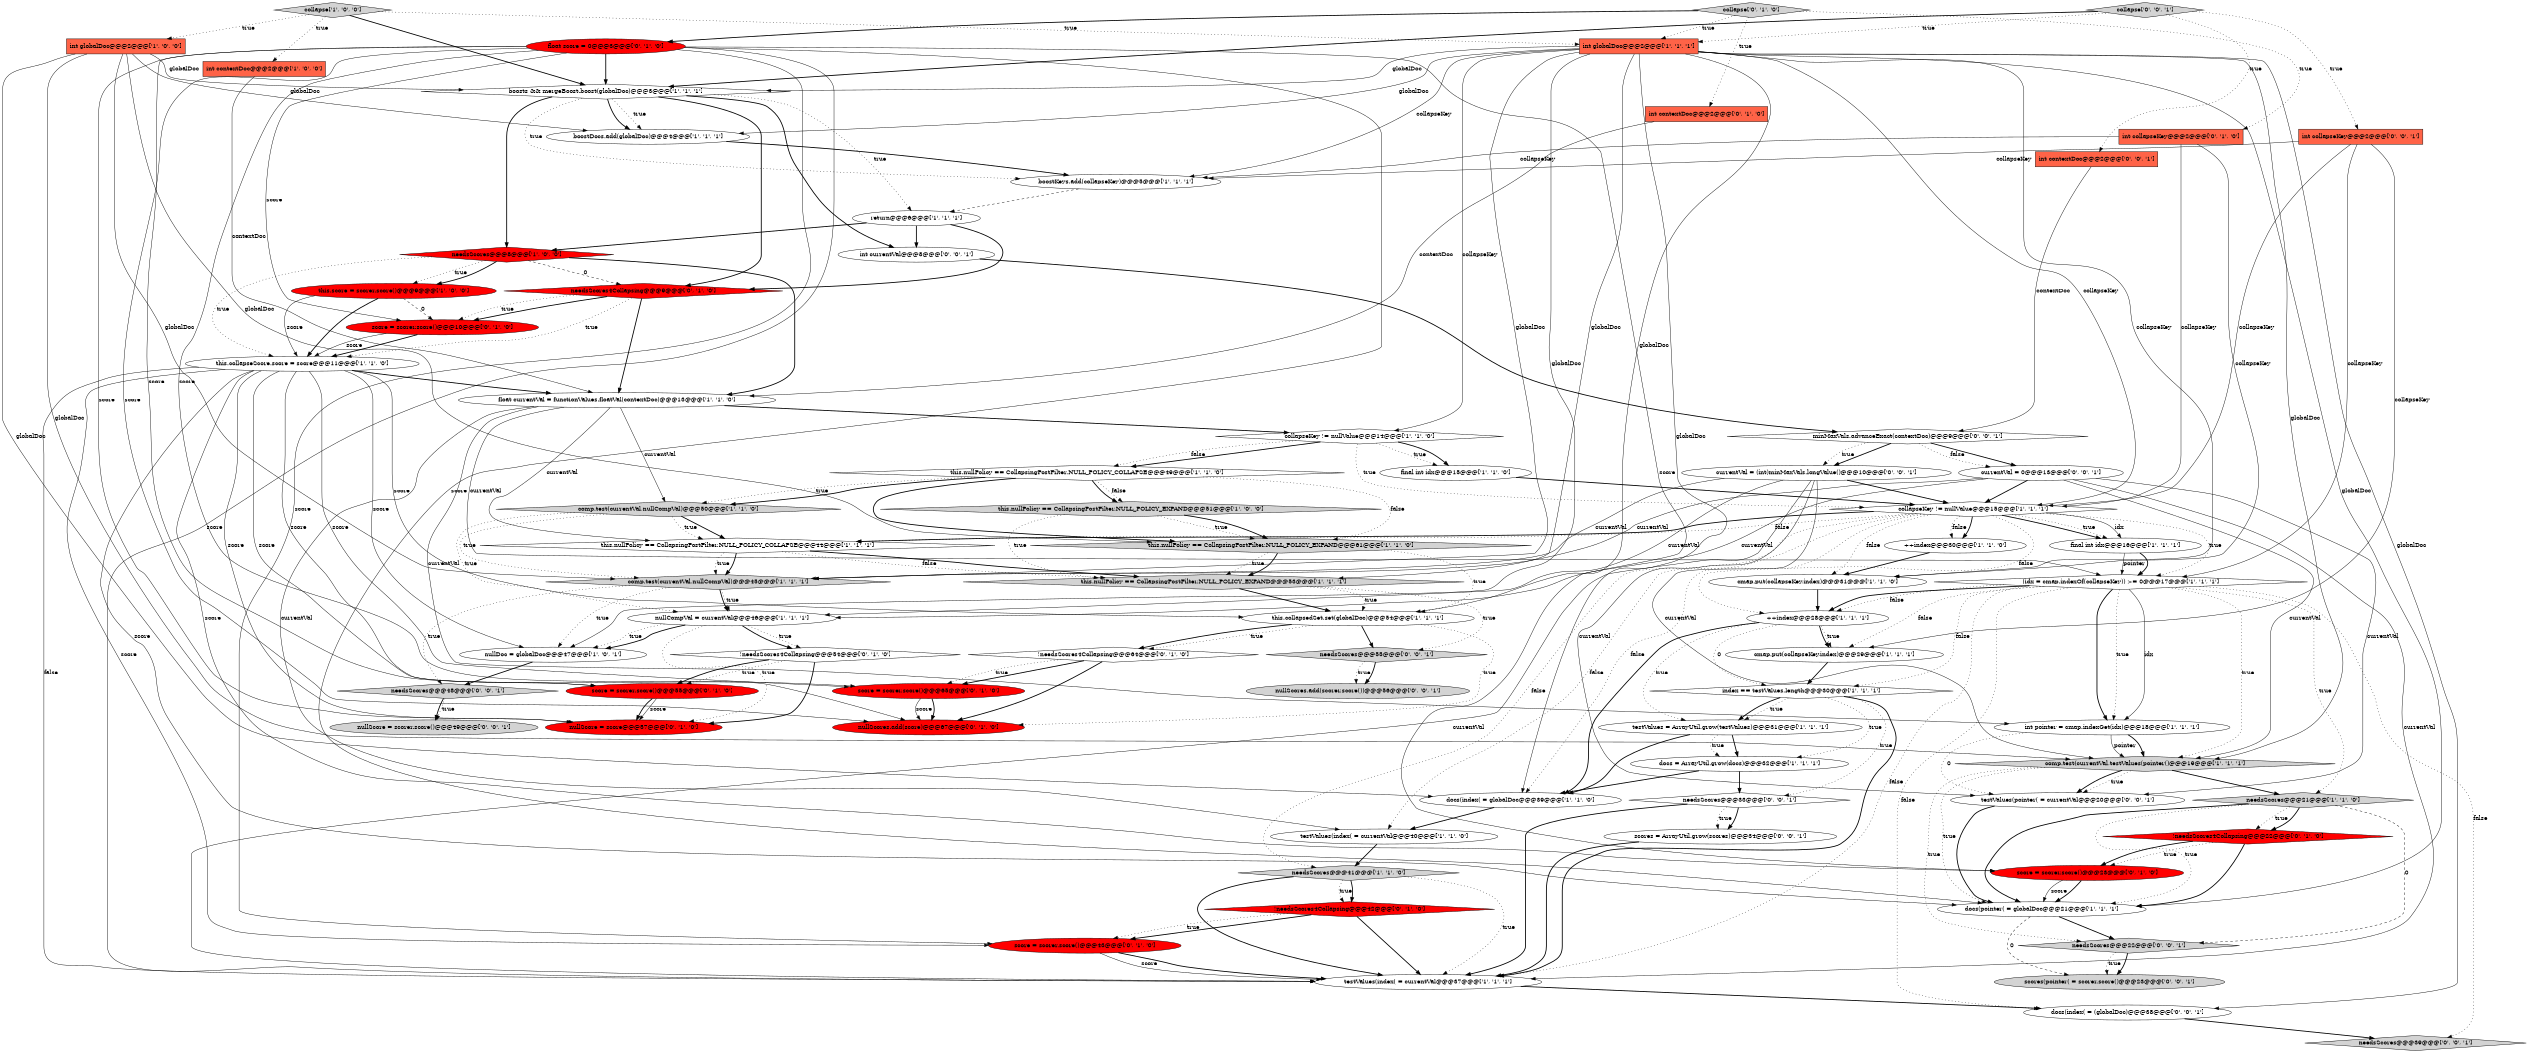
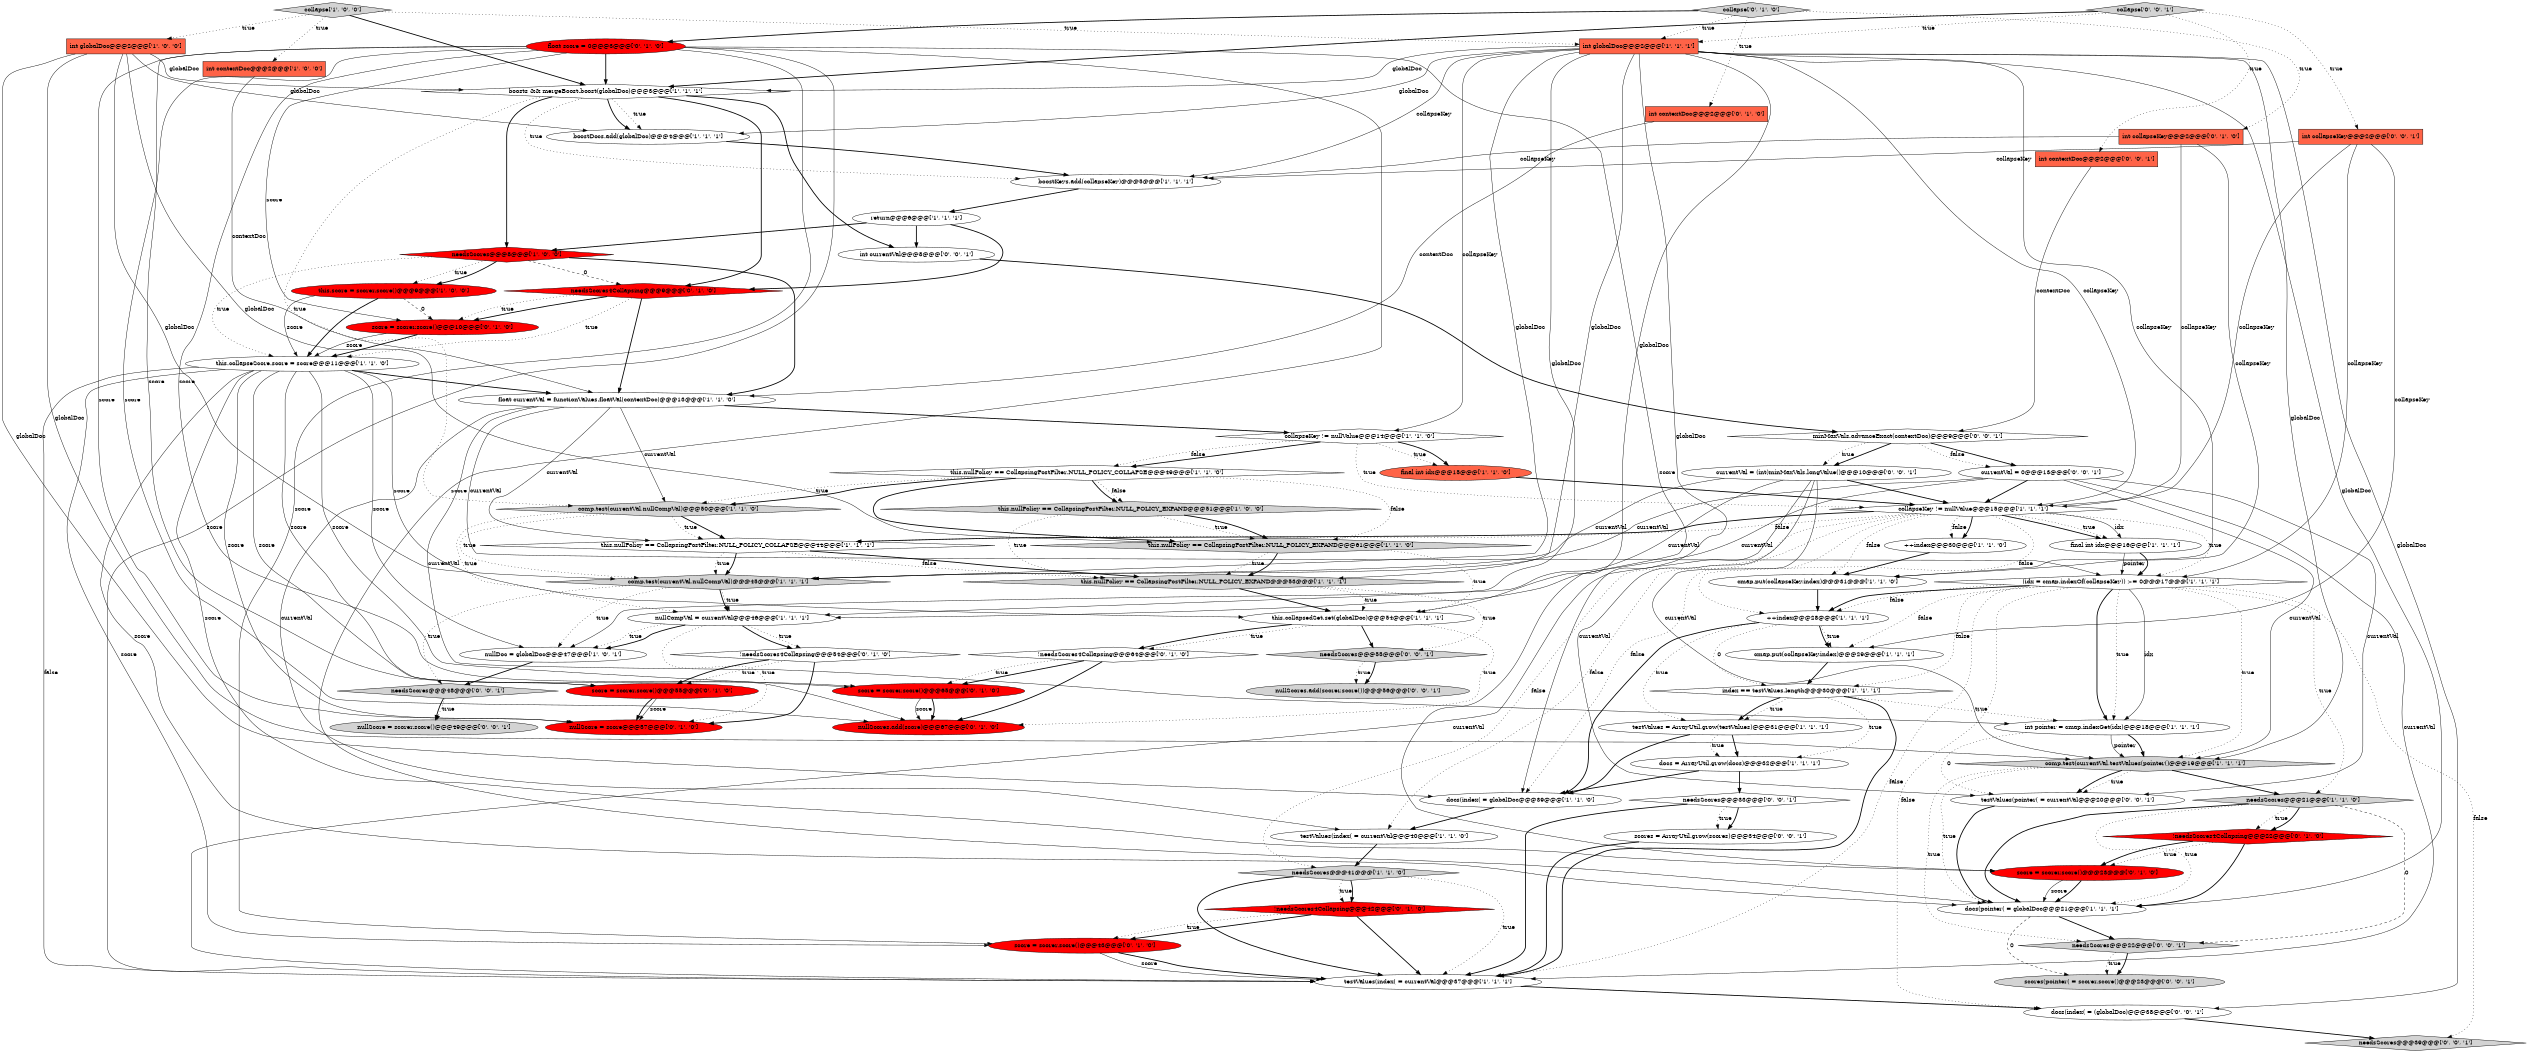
edge "boosts && mergeBoost.boost(globalDoc)@@@3@@@['1', '1', '1']" -> "return@@@6@@@['1', '1', '1']": now "boosts && mergeBoost.boost(globalDoc)@@@3@@@['1', '1', '1']" -> "comp.test(currentVal,nullCompVal)@@@50@@@['1', '1', '0']"
edge "boostKeys.add(collapseKey)@@@5@@@['1', '1', '1']" -> "return@@@6@@@['1', '1', '1']": style dashed -> bold
node "final int idx@@@15@@@['1', '1', '0']": fillcolor white -> tomato
edge "index == testValues.length@@@30@@@['1', '1', '1']" -> "needsScores@@@33@@@['0', '0', '1']": now "index == testValues.length@@@30@@@['1', '1', '1']" -> "int pointer = cmap.indexGet(idx)@@@18@@@['1', '1', '1']"
